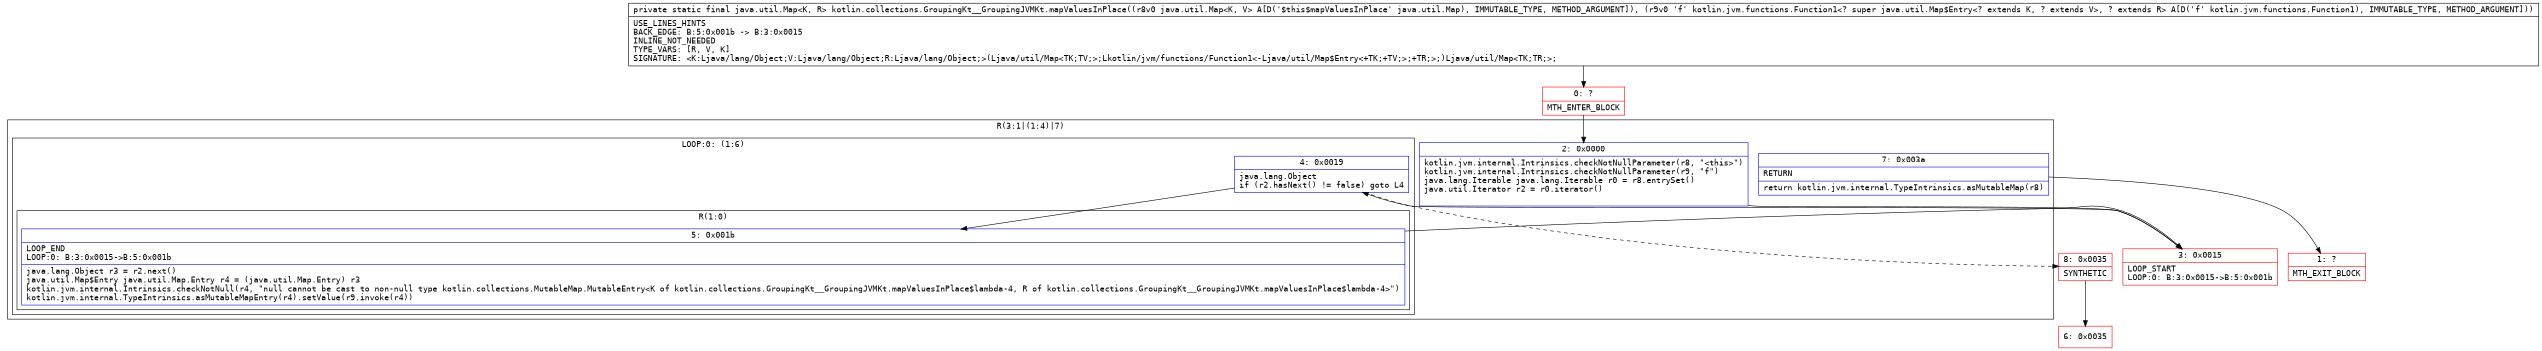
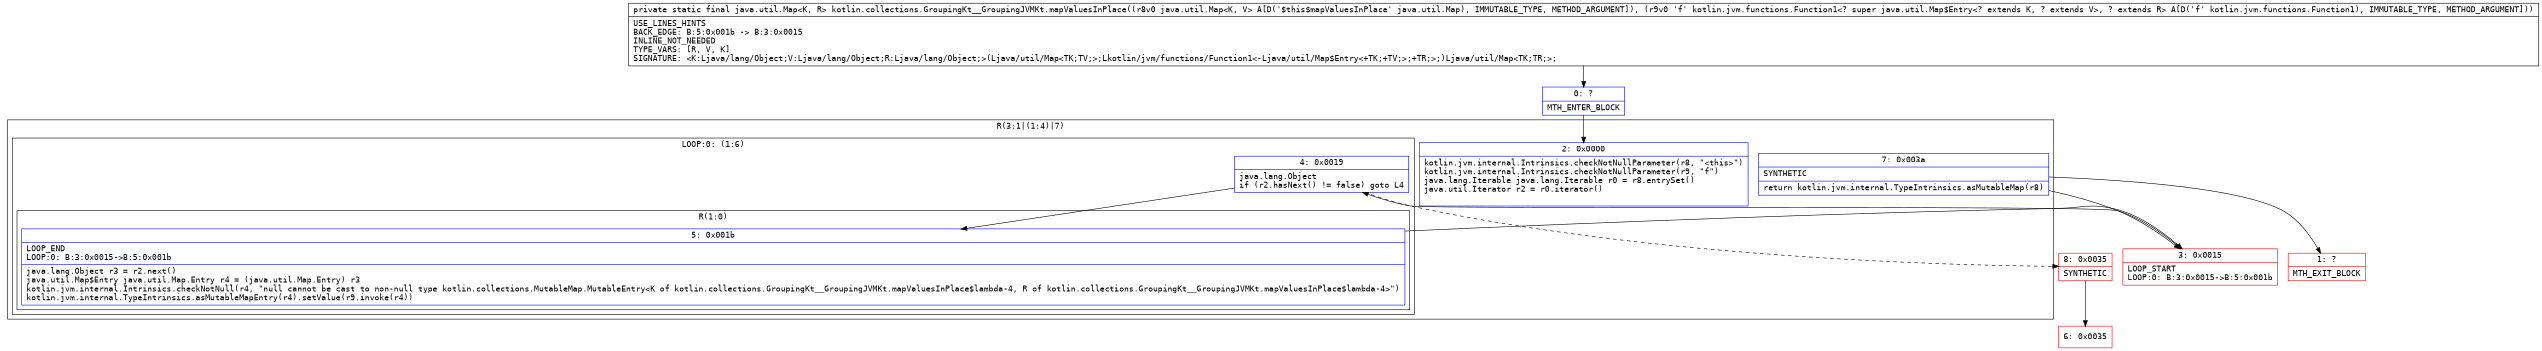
node "0: ?": color red -> blue
node "7: 0x003a": text "RETURN" -> "SYNTHETIC"
edge "2: 0x0000" -> "3: 0x0015": now "7: 0x003a" -> "3: 0x0015"
